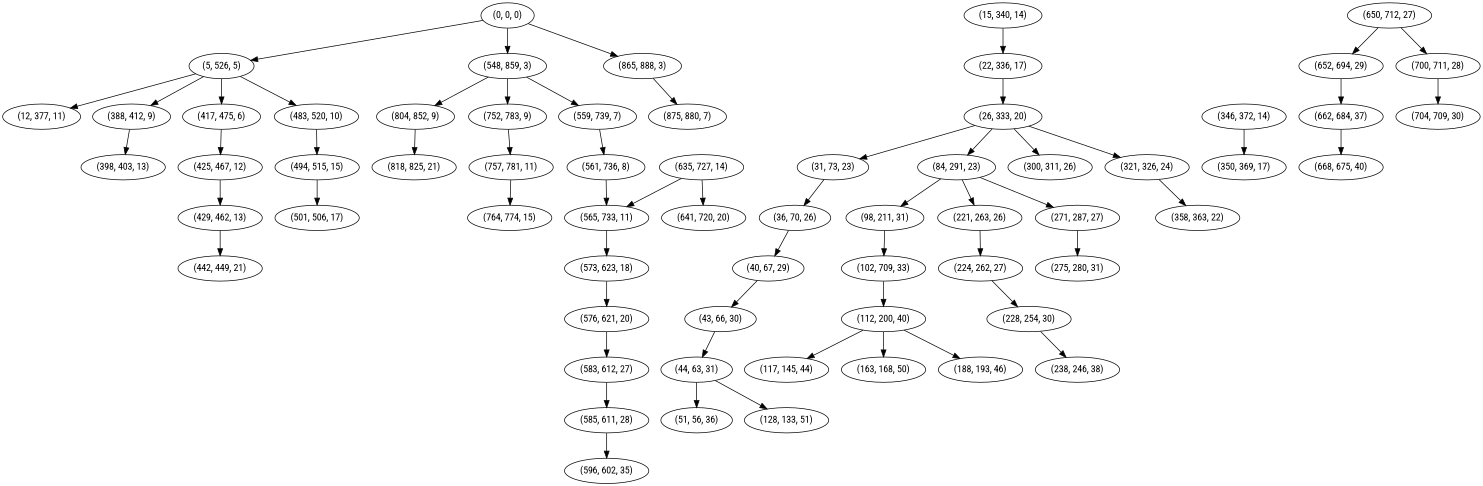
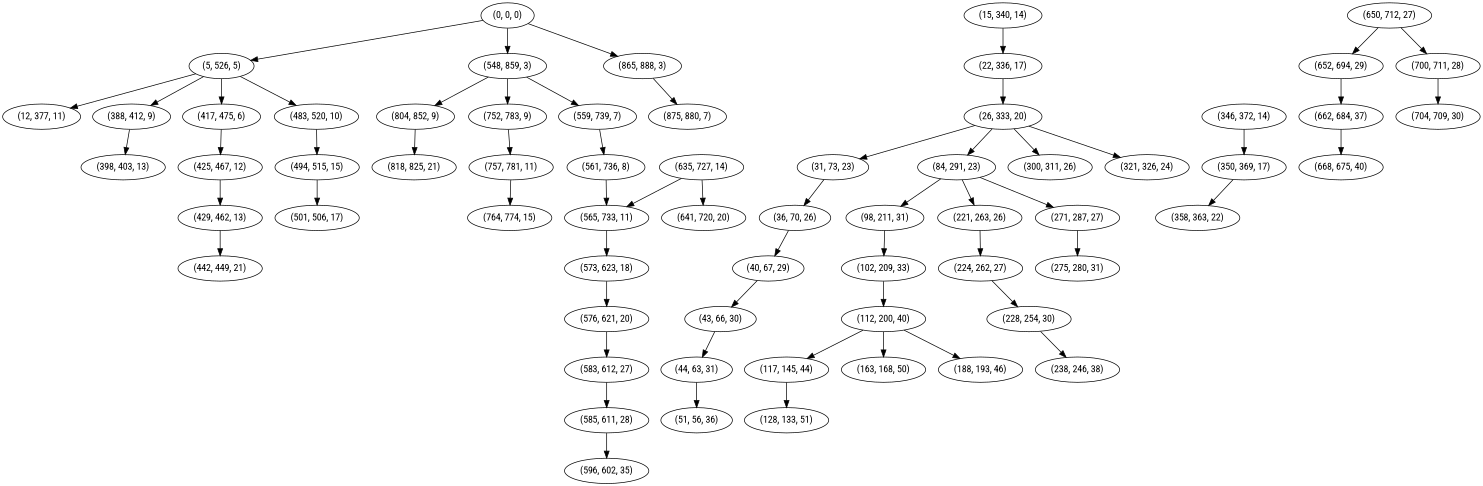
edge "(321, 326, 24)" -> "(358, 363, 22)": now "(350, 369, 17)" -> "(358, 363, 22)"
node "(102, 709, 33)": label "(102, 709, 33)" -> "(102, 209, 33)"
edge "(44, 63, 31)" -> "(128, 133, 51)": now "(117, 145, 44)" -> "(128, 133, 51)"
